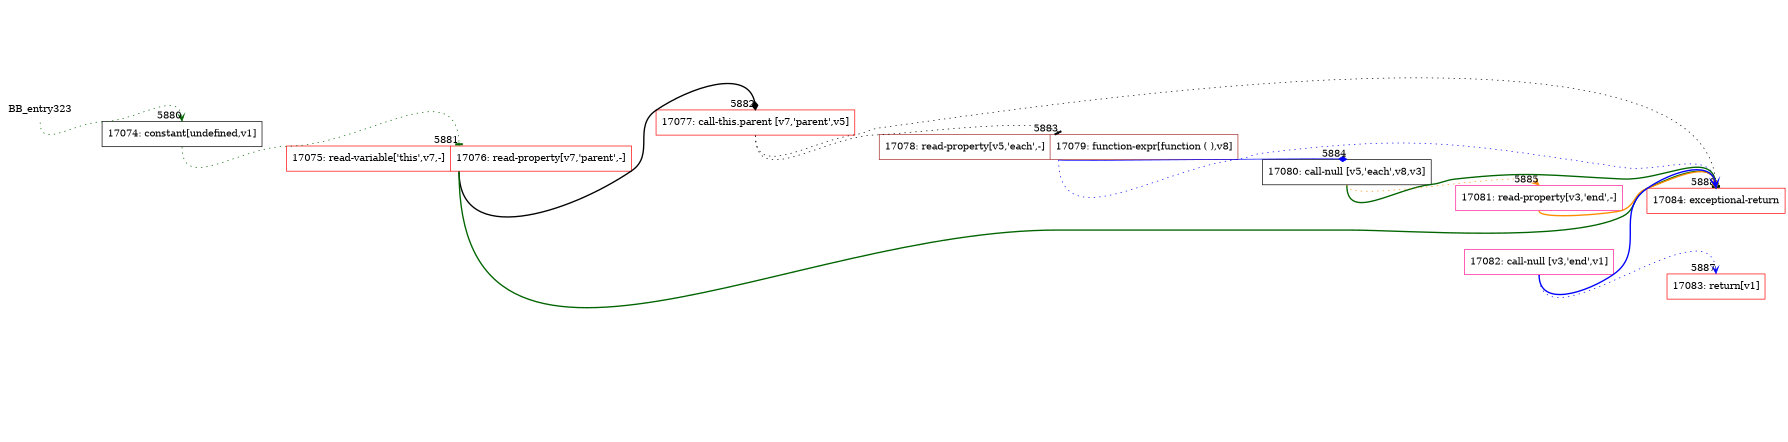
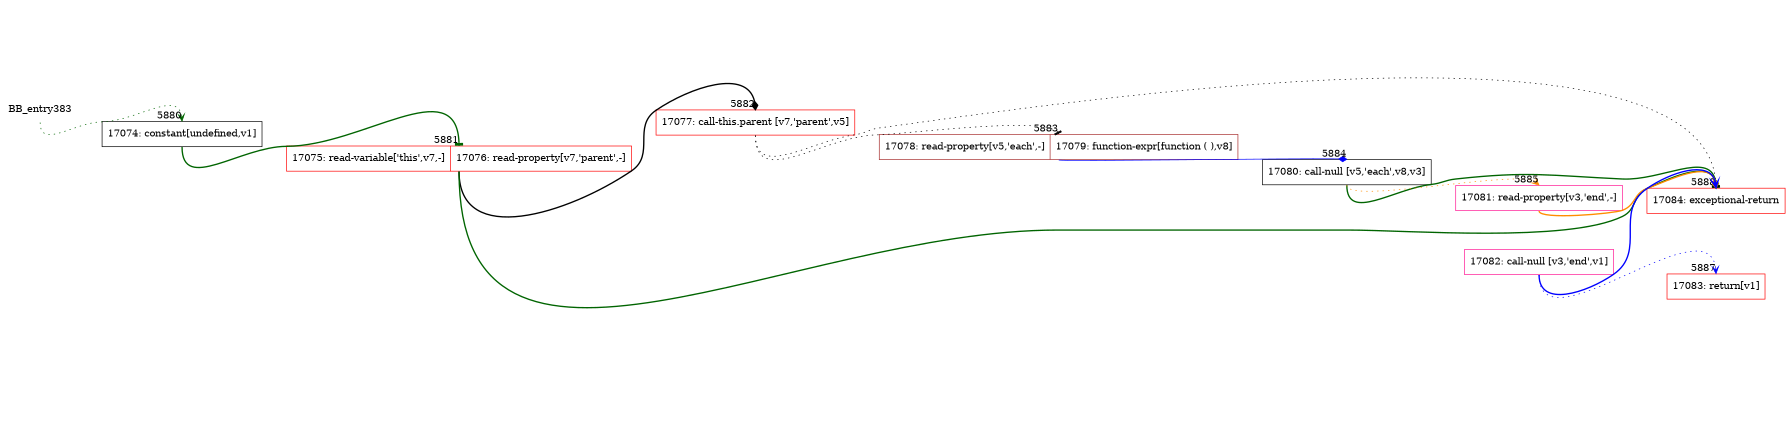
node "BB_entry323": label "BB_entry323" -> "BB_entry383"
edge "17074: constant[undefined,v1]" -> "17075: read-variable['this',v7,-]": style dotted -> bold
edge "17078: read-property[v5,'each',-]" -> "17084: exceptional-return": removed
